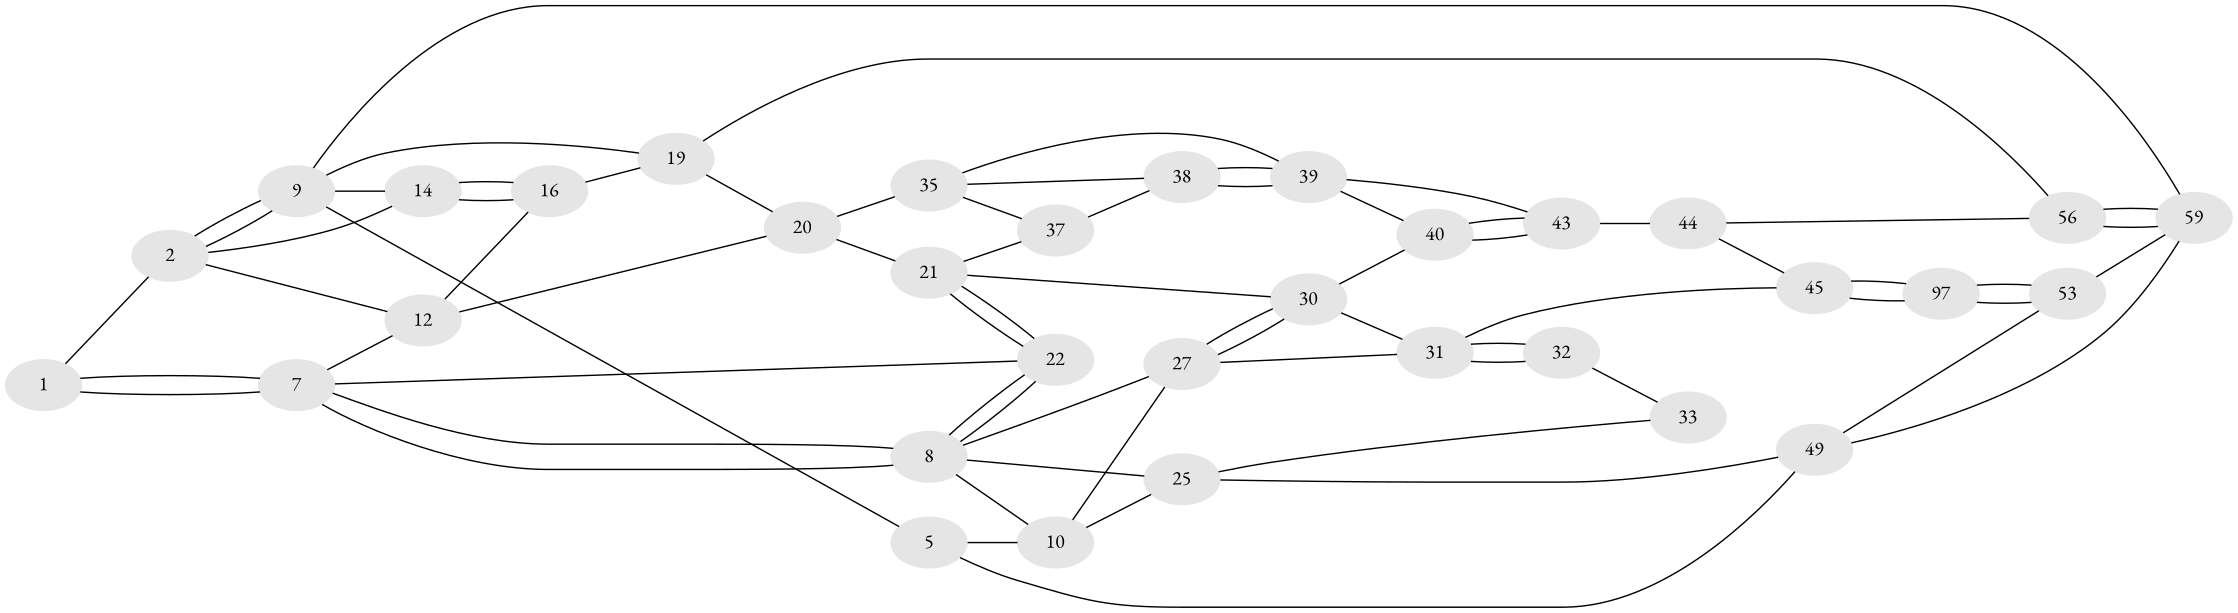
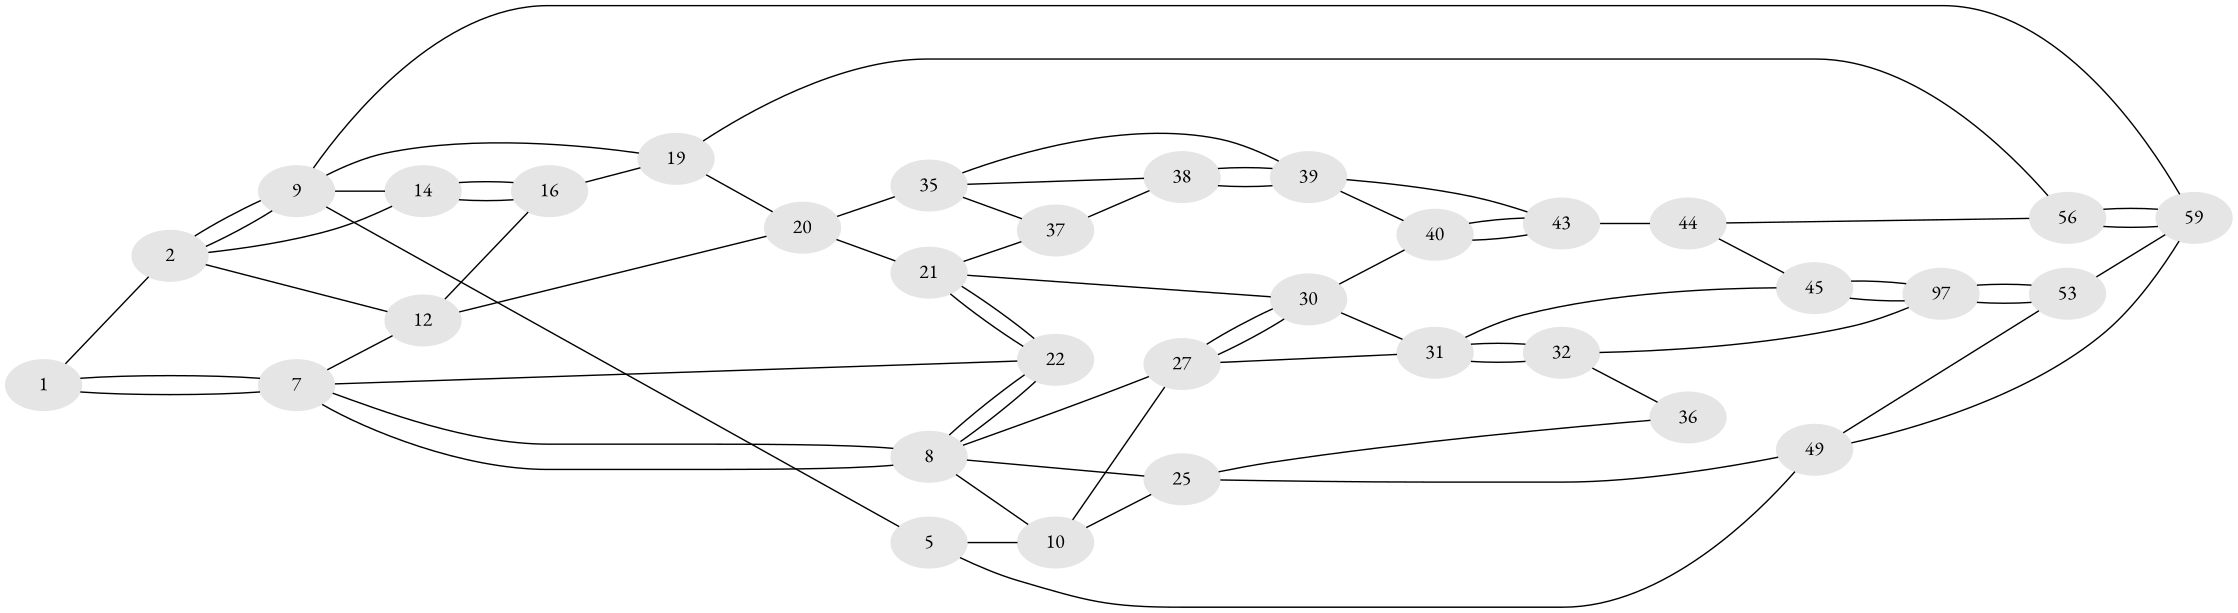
edge "97" -- "32": added
node "33": label "33" -> "36"
